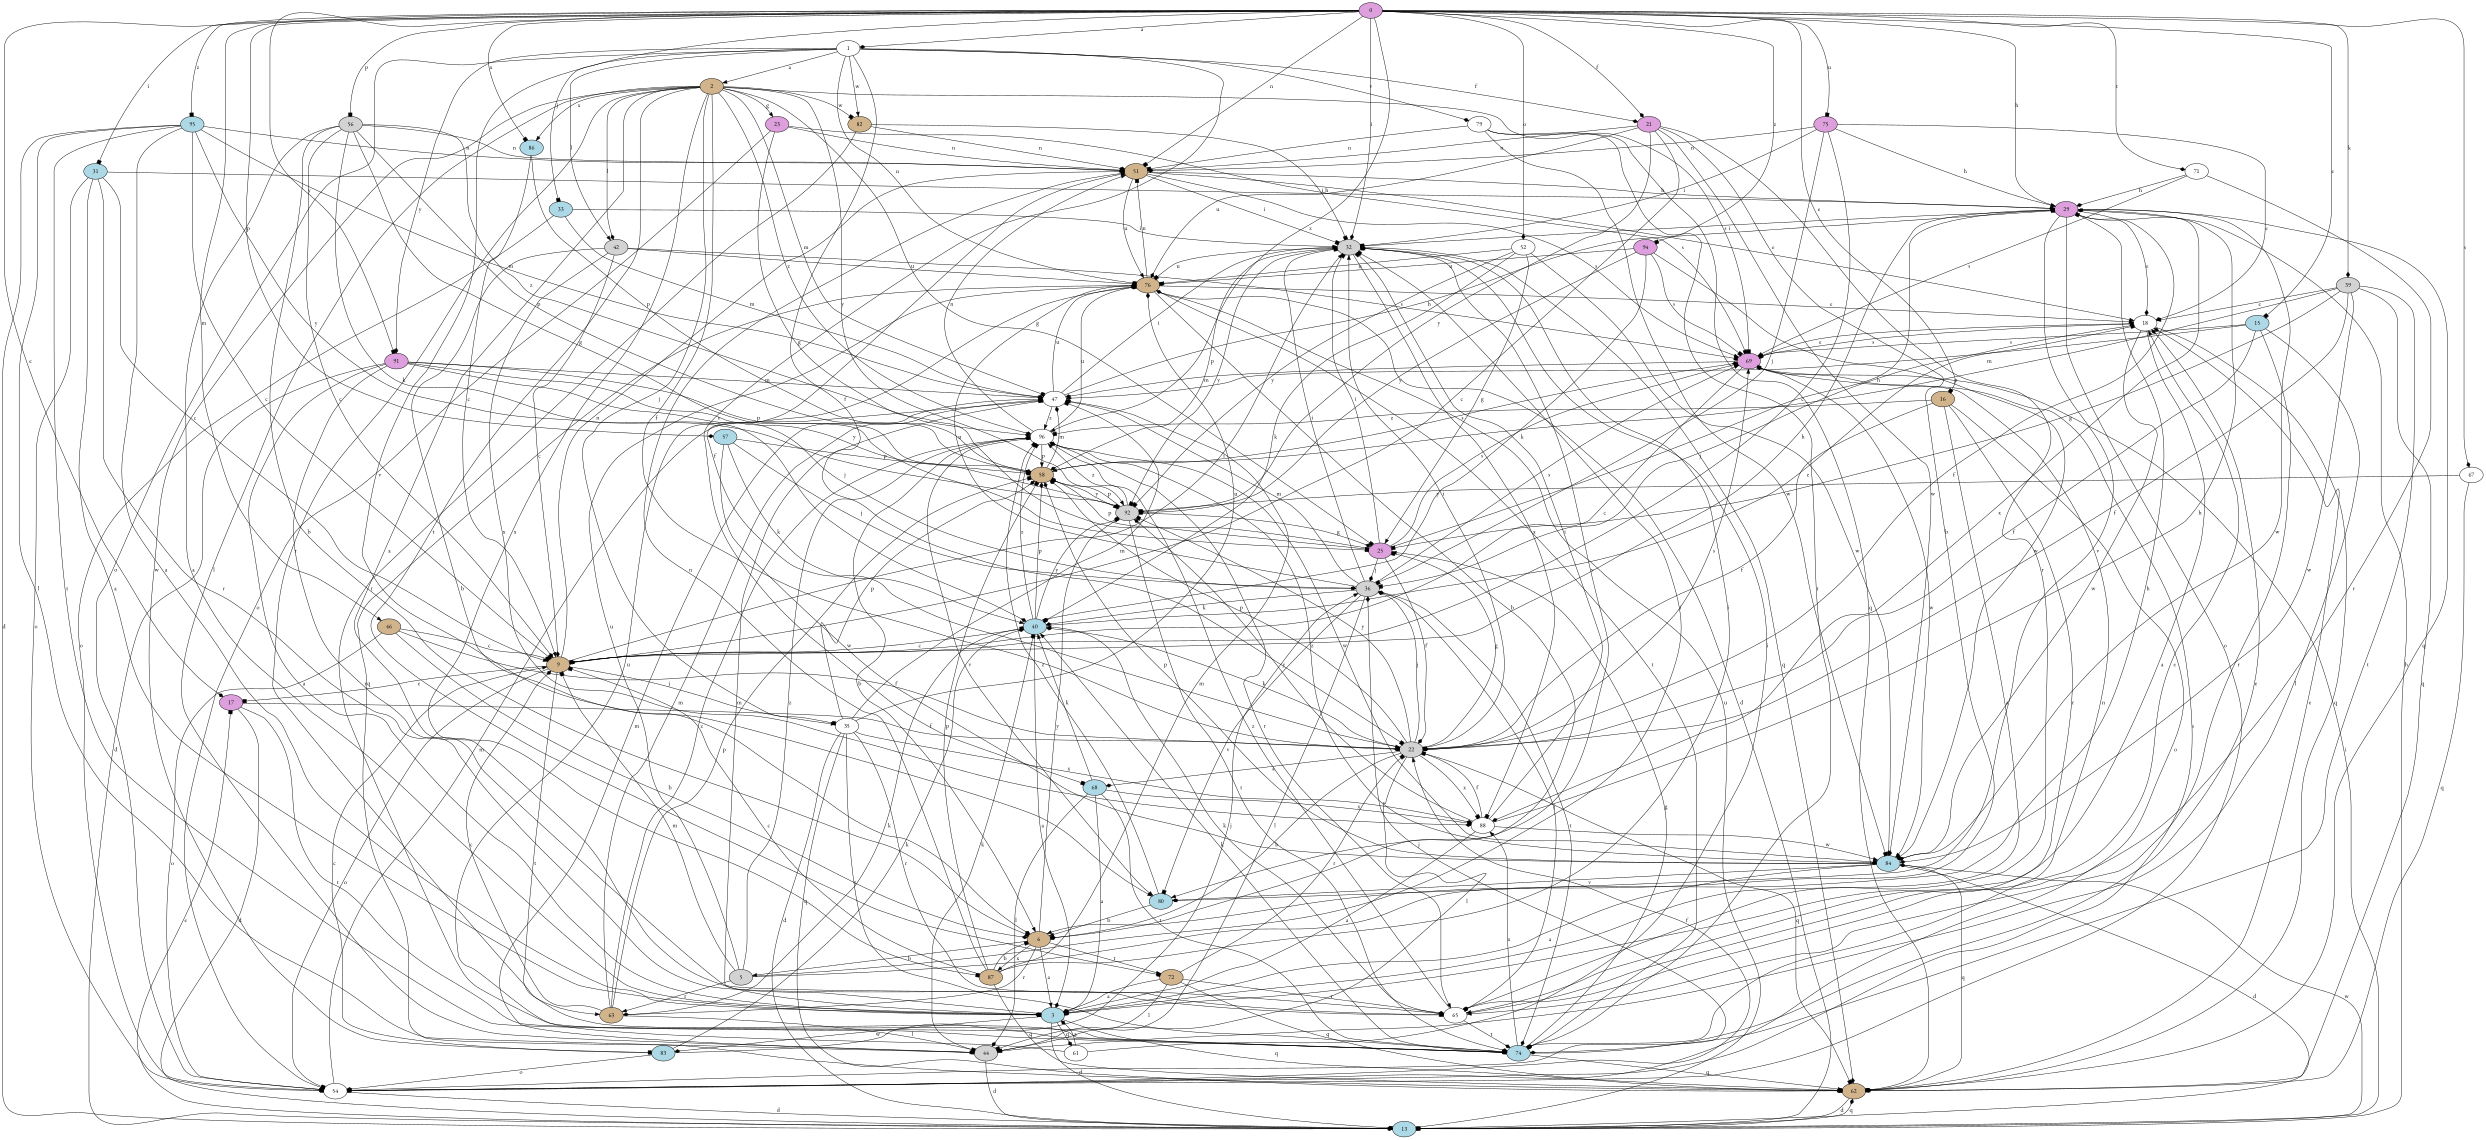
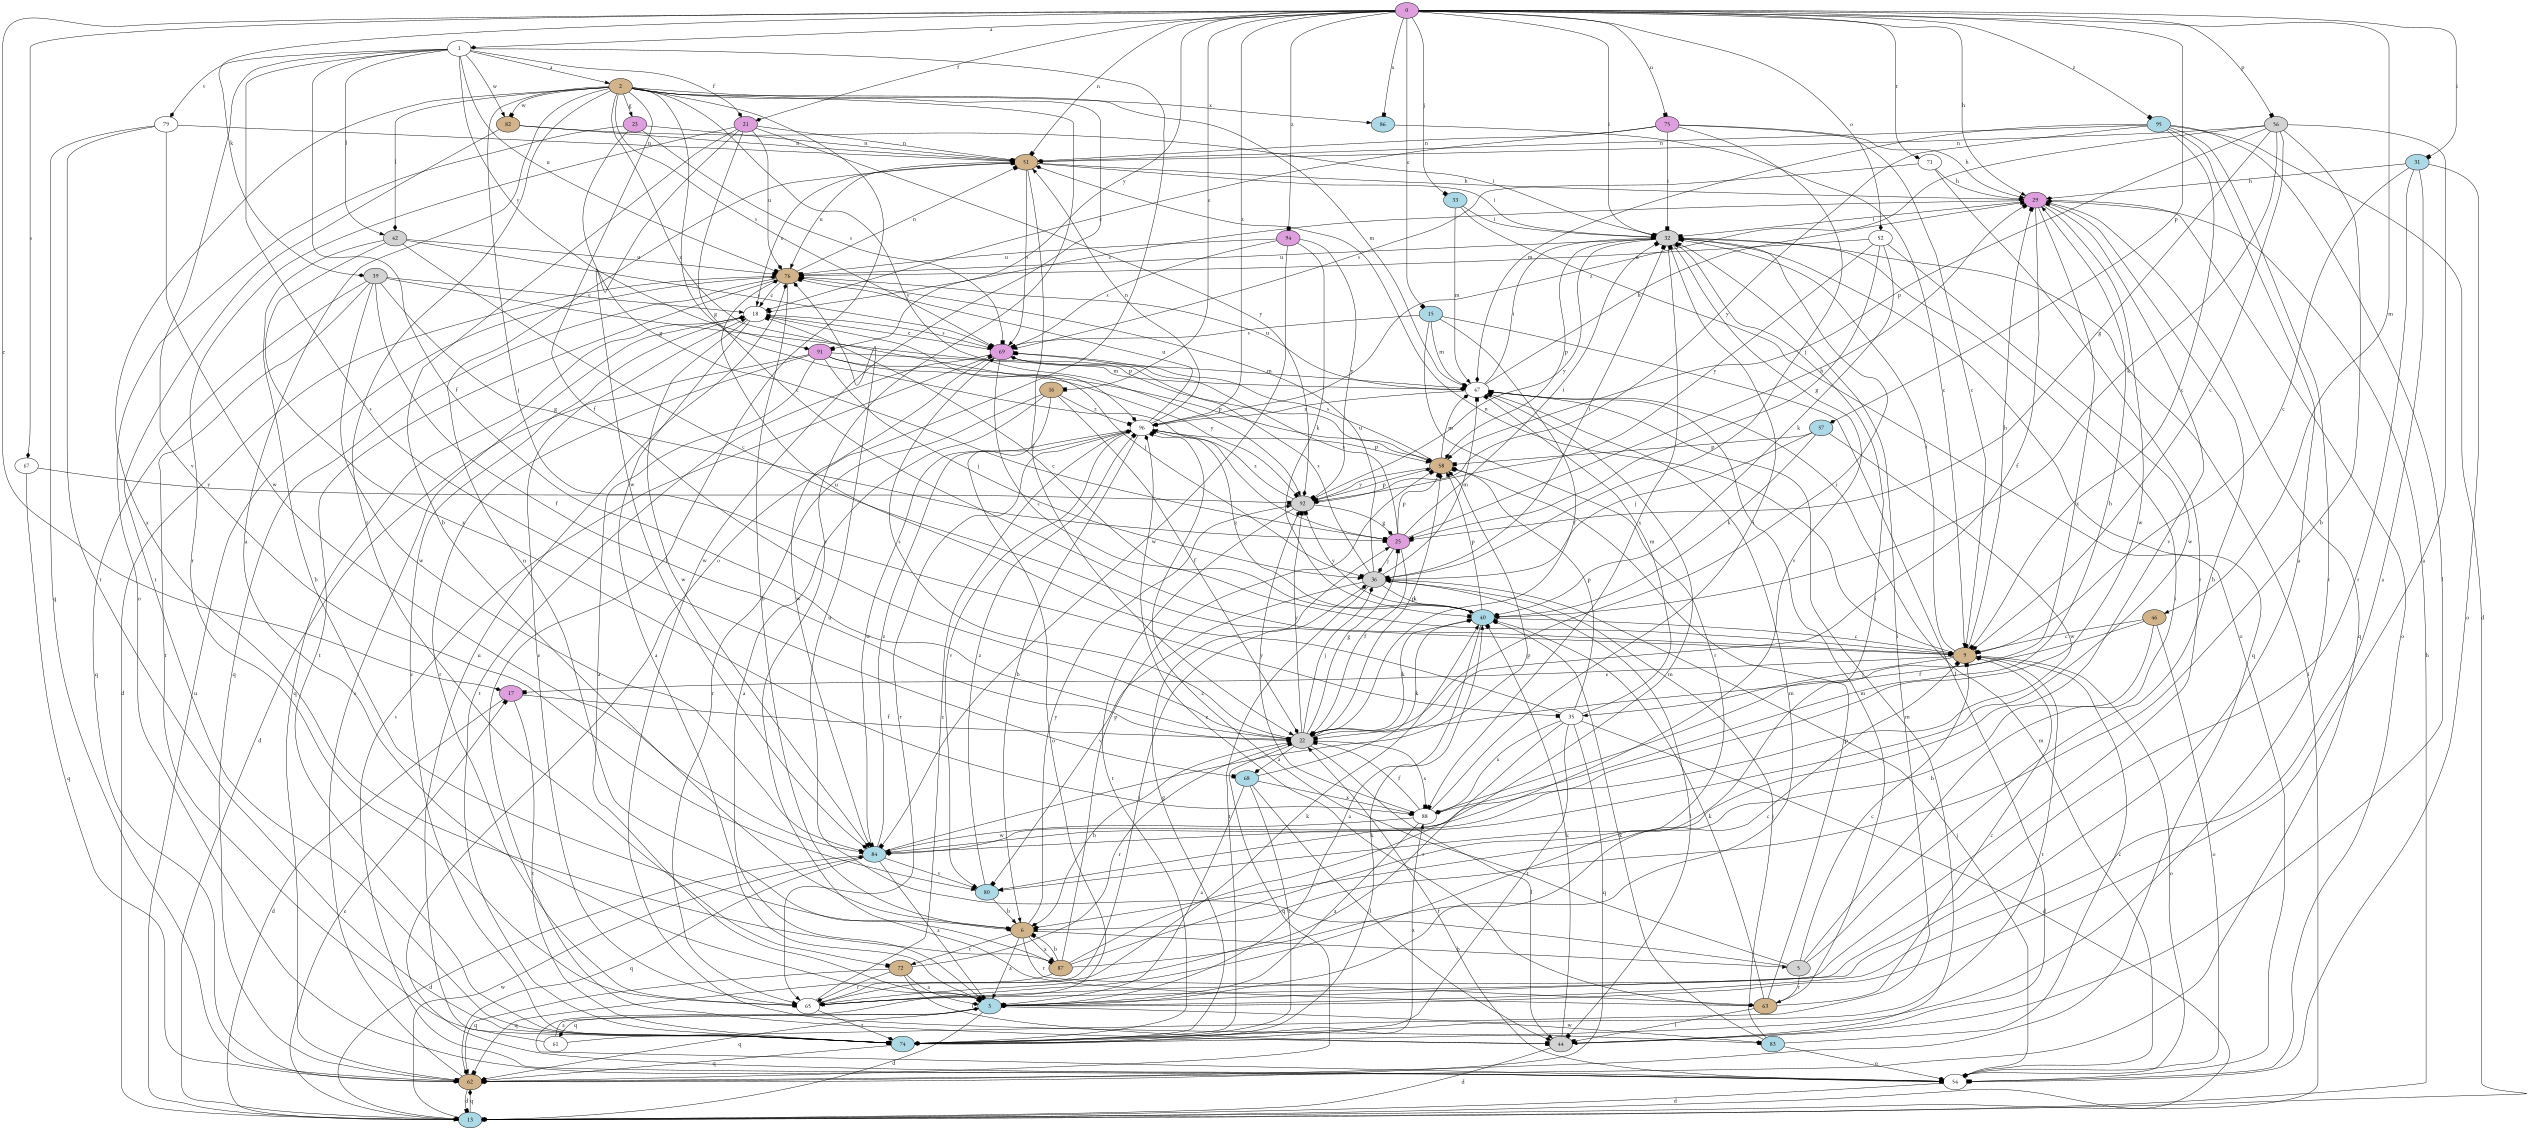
edge "86" -> "58": removed, label "p"
edge "69" -> "74": label "n" -> "t"
edge "5" -> "9": label "m" -> "c"
edge "13" -> "69": now "13" -> "32"
